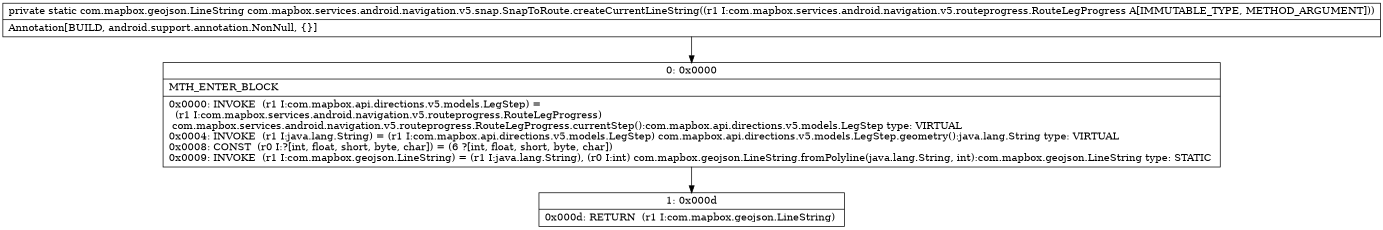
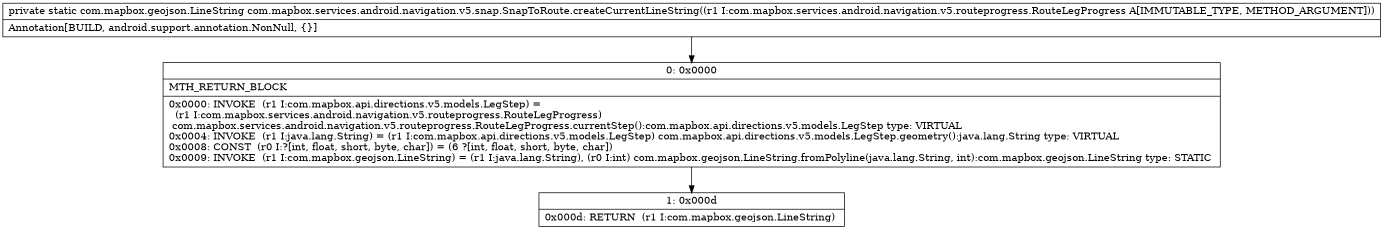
node "0: 0x0000": text "MTH_ENTER_BLOCK" -> "MTH_RETURN_BLOCK"
